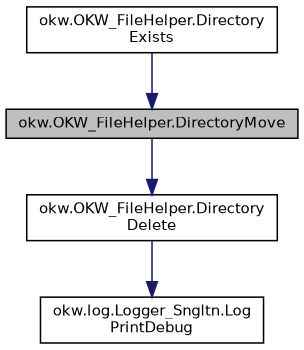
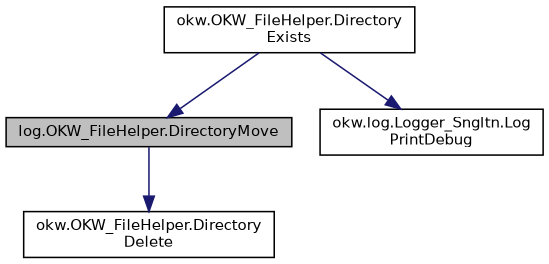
node "okw.OKW_FileHelper.DirectoryMove": label "okw.OKW_FileHelper.DirectoryMove" -> "log.OKW_FileHelper.DirectoryMove"
edge "okw.OKW_FileHelper.Directory Delete" -> "okw.log.Logger_Sngltn.Log PrintDebug": now "okw.OKW_FileHelper.Directory Exists" -> "okw.log.Logger_Sngltn.Log PrintDebug"
